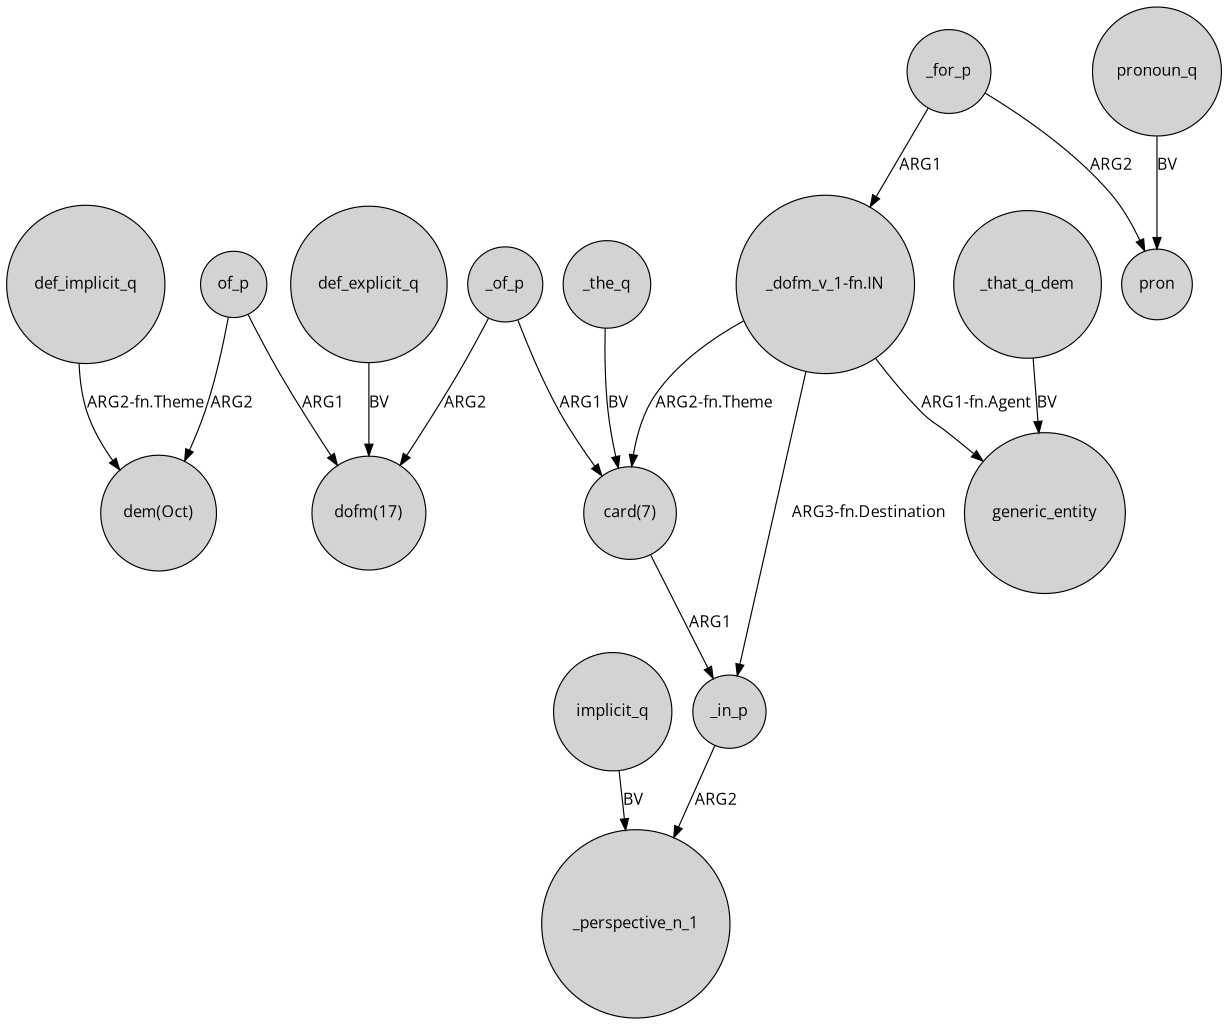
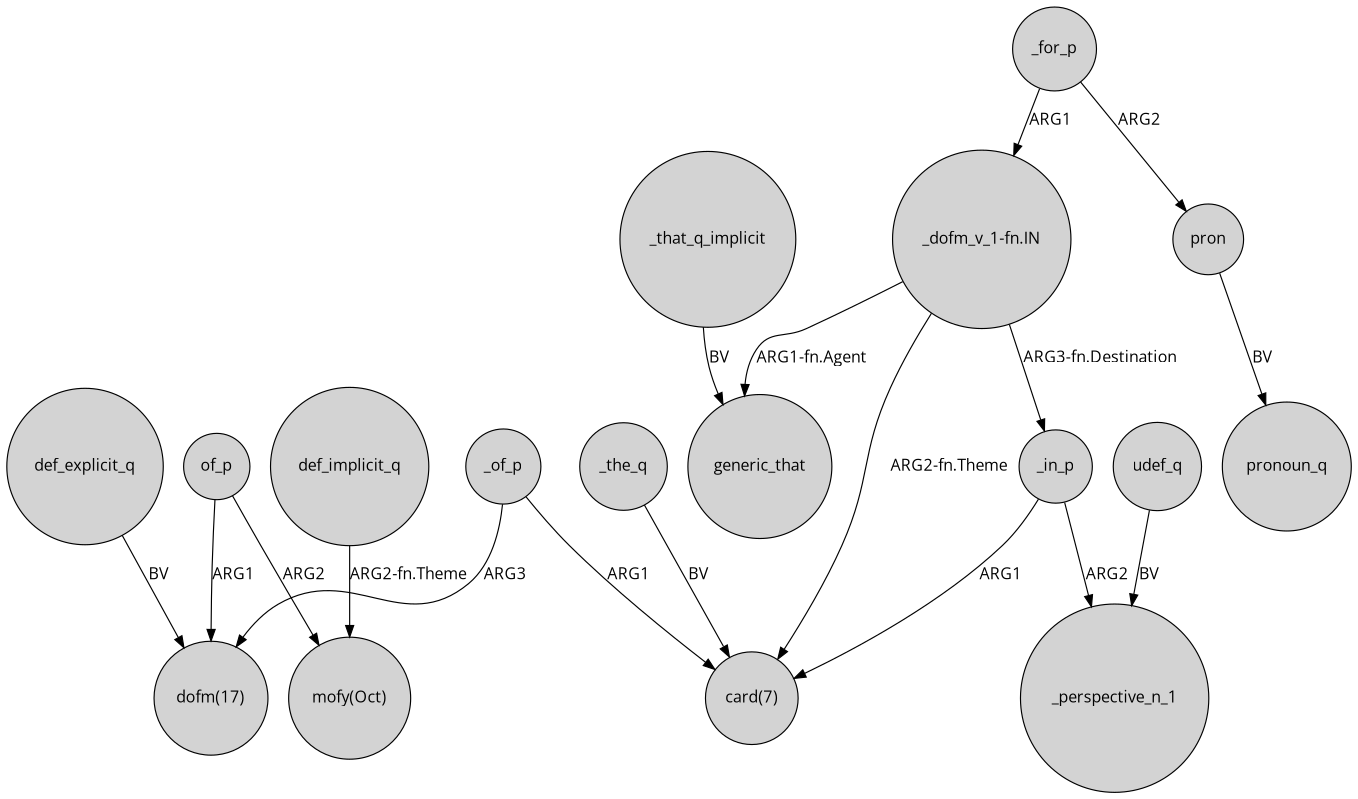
edge "pronoun_q" -> "pron": reversed
node "_that_q_dem": label "_that_q_dem" -> "_that_q_implicit"
edge "_of_p" -> "dofm(17)": label "ARG2" -> "ARG3"
node "dem(Oct)": label "dem(Oct)" -> "mofy(Oct)"
node "generic_entity": label "generic_entity" -> "generic_that"
edge "card(7)" -> "_in_p": reversed
node "implicit_q": label "implicit_q" -> "udef_q"
